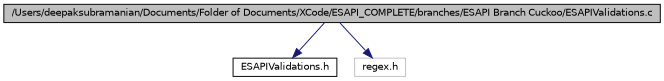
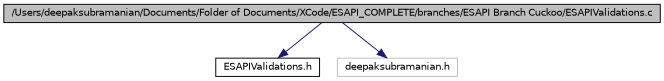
node "regex.h": label "regex.h" -> "deepaksubramanian.h"
